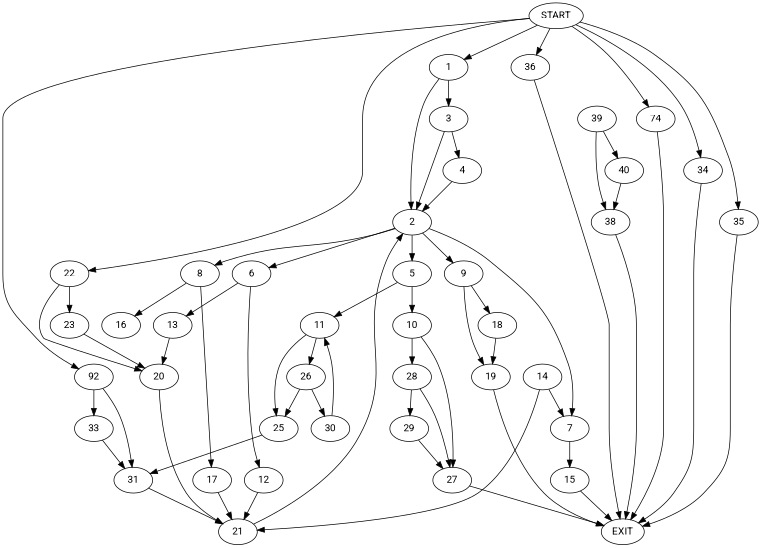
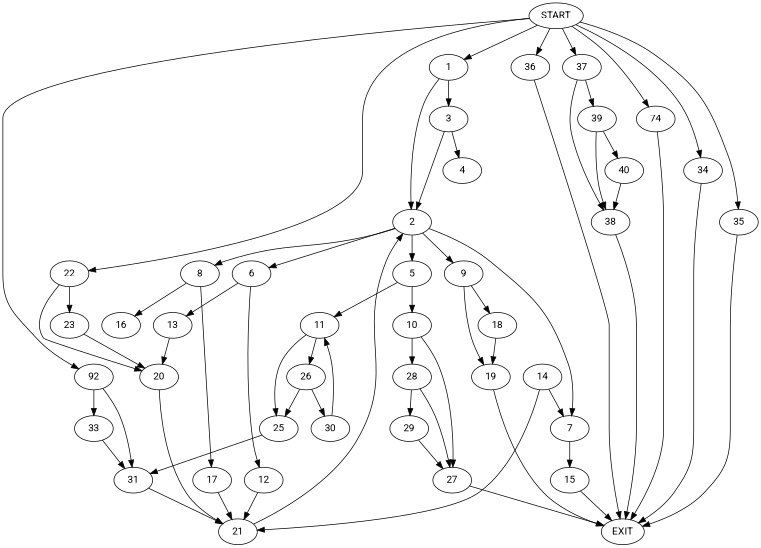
node "37": added
edge "4" -> "2": removed
